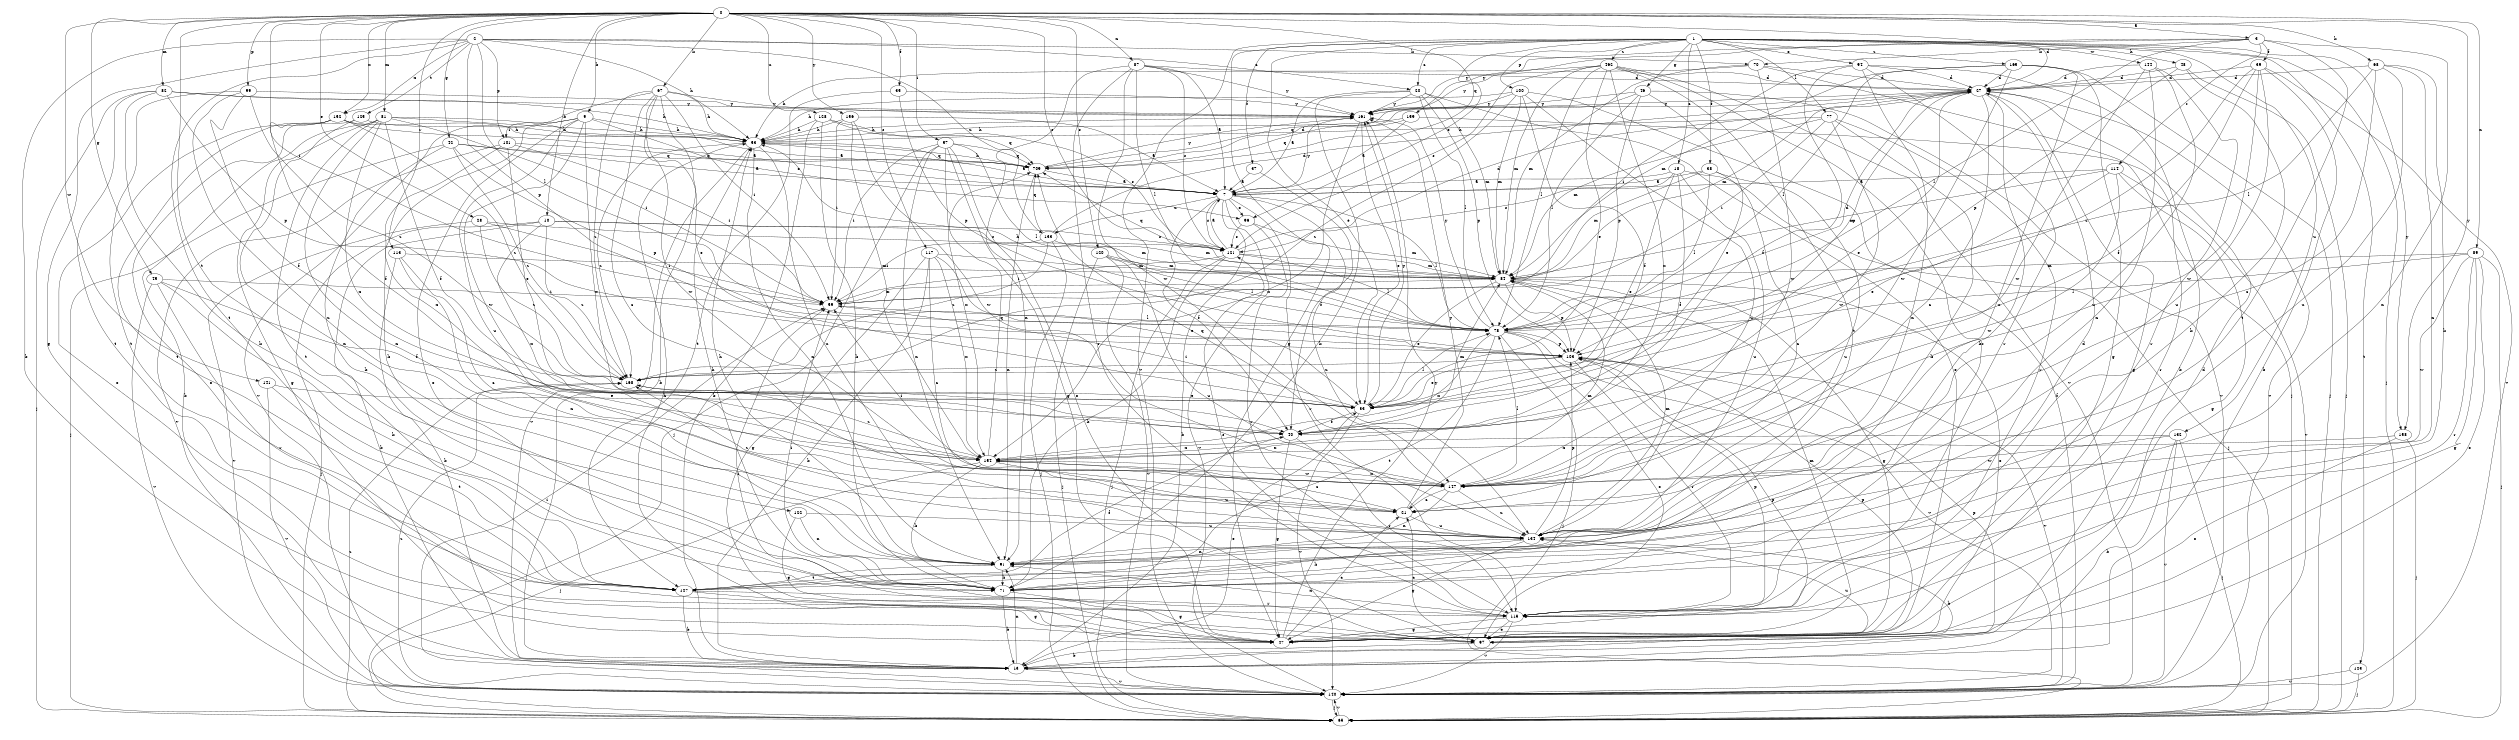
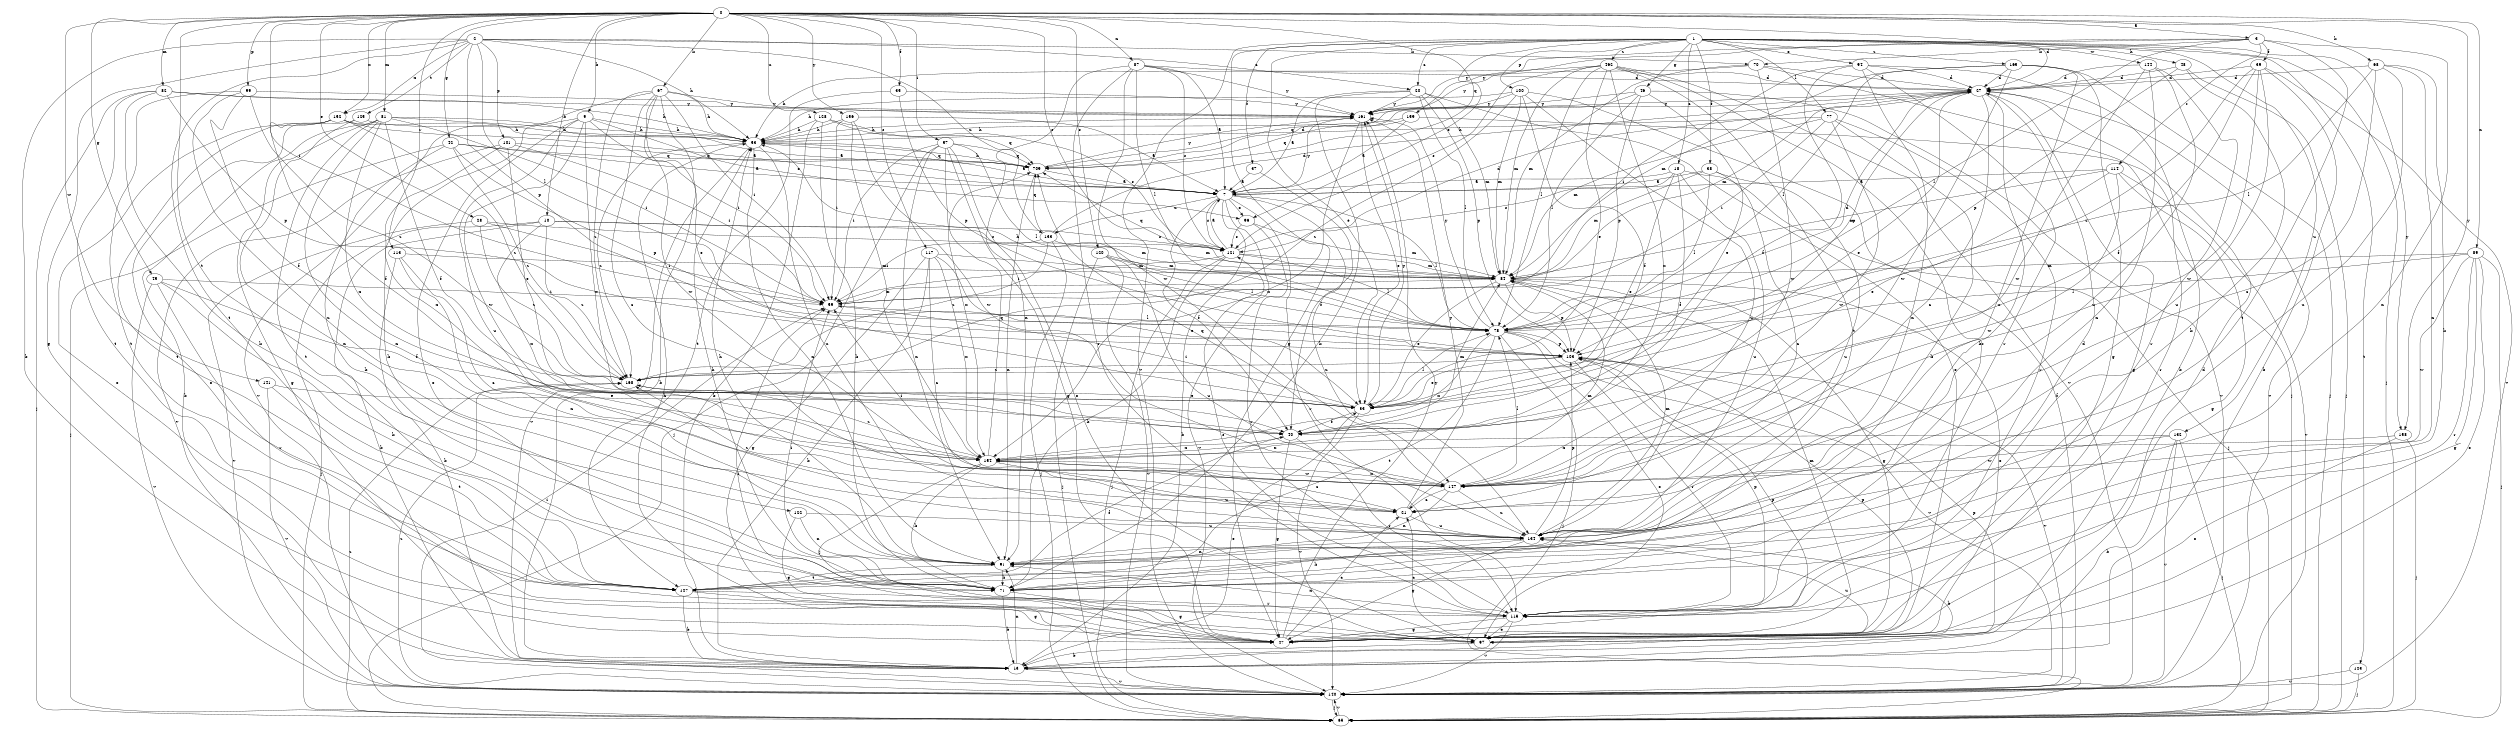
edge "9" -> "101": now "9" -> "59"
edge "154" -> "65": now "154" -> "47"
